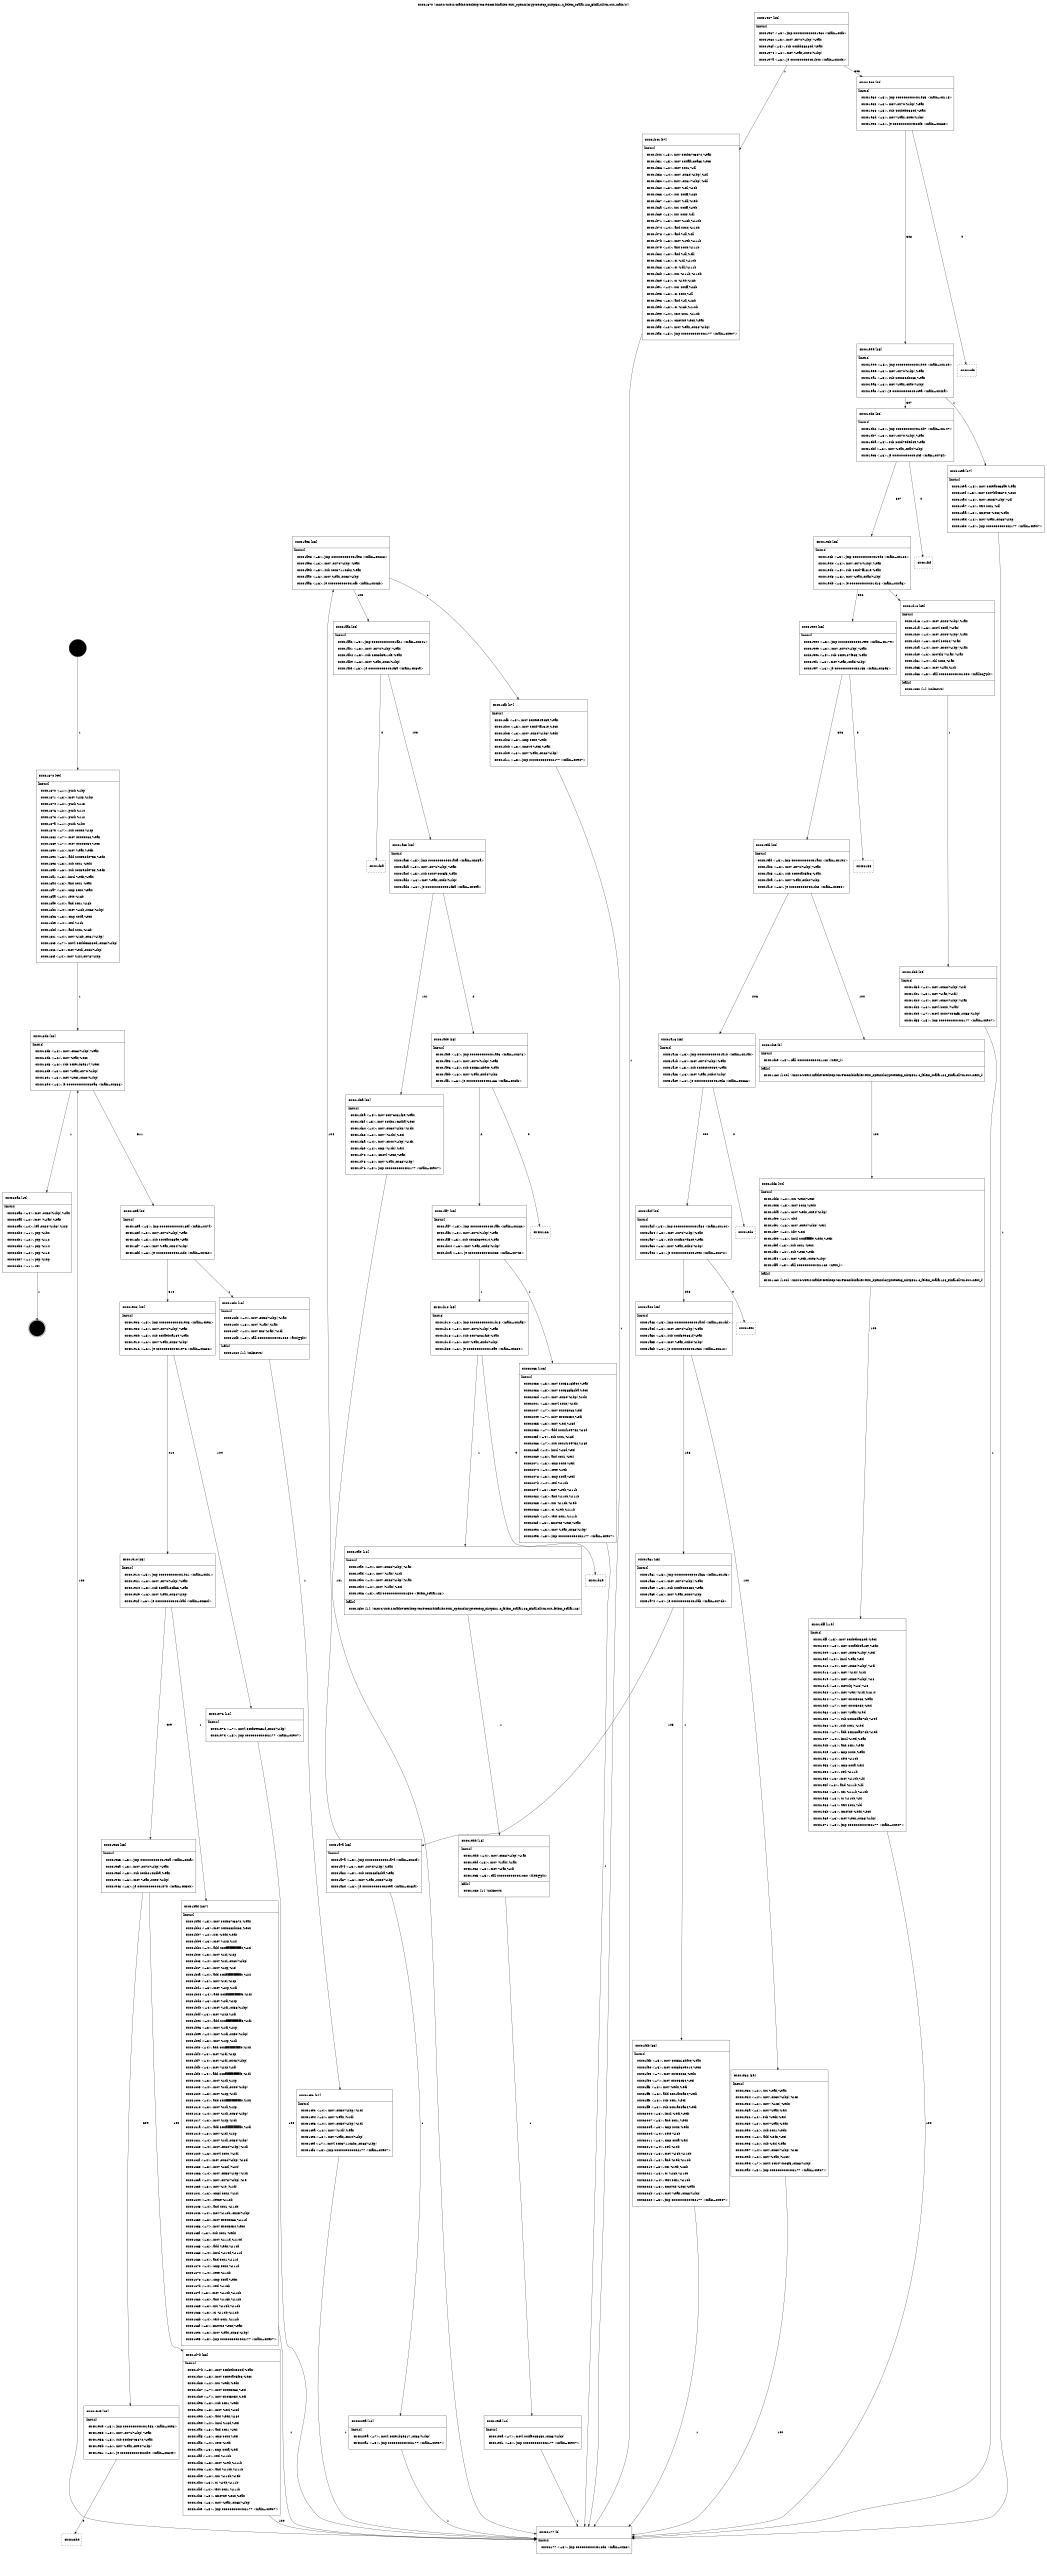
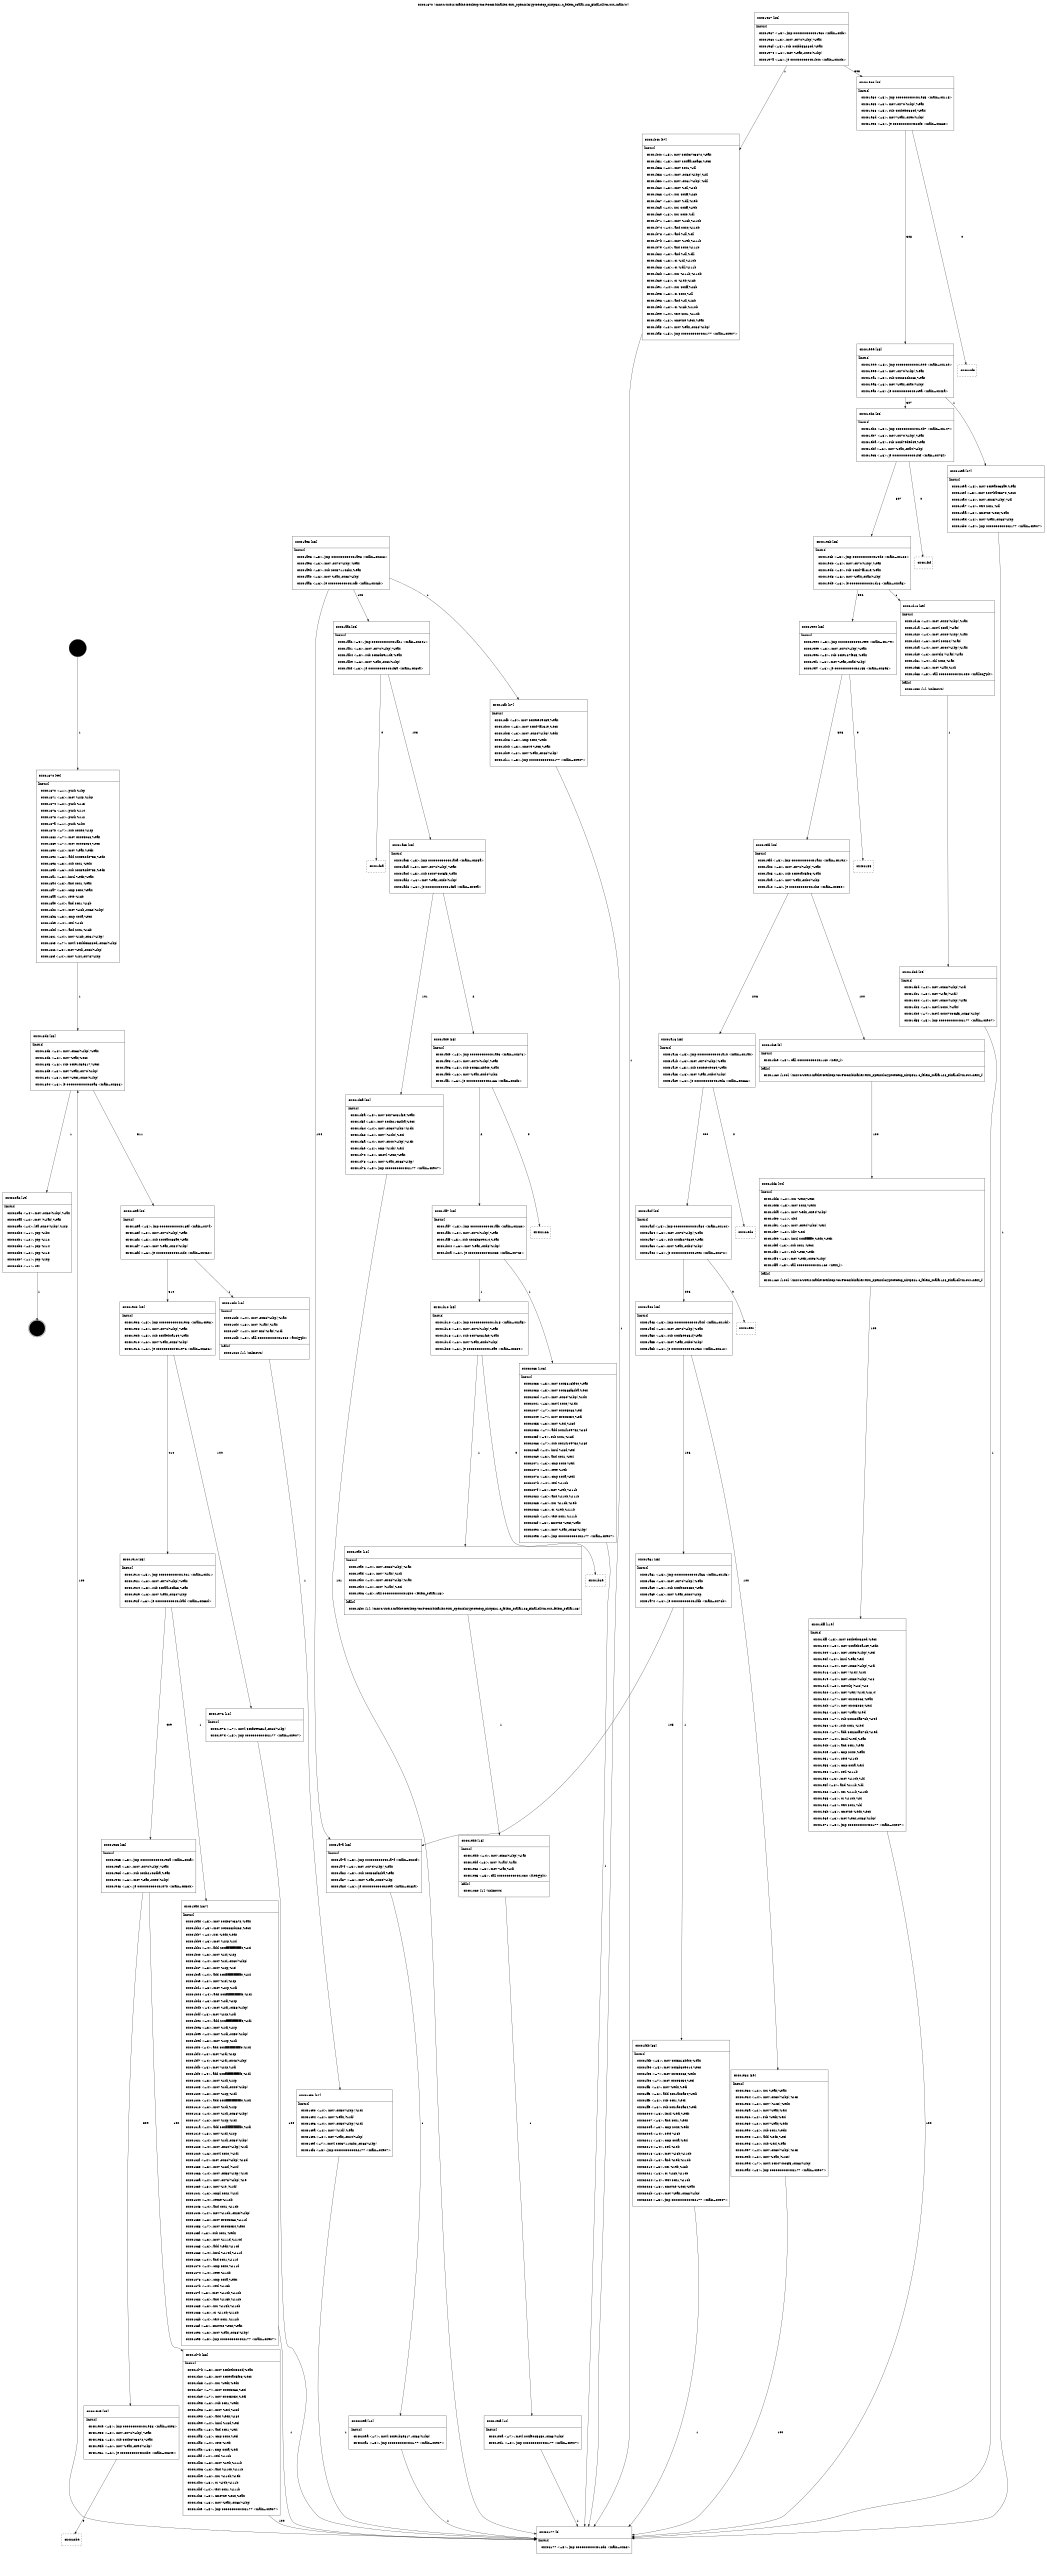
edge "0x401a7a [25]" -> "0x401a93 [25]": reversed
